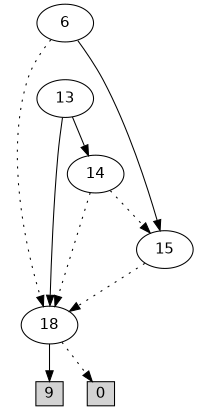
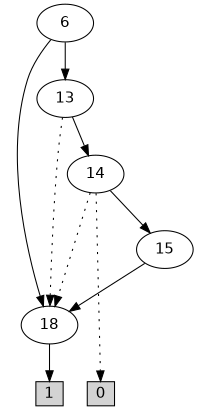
edge "6" -> "15": now "6" -> "13"
edge "6" -> "18": style dotted -> filled
edge "13" -> "18": style filled -> dotted
edge "14" -> "15": style dotted -> filled
edge "15" -> "18": style dotted -> filled
edge "18" -> "0": now "14" -> "0"
node "9": label "9" -> "1"
